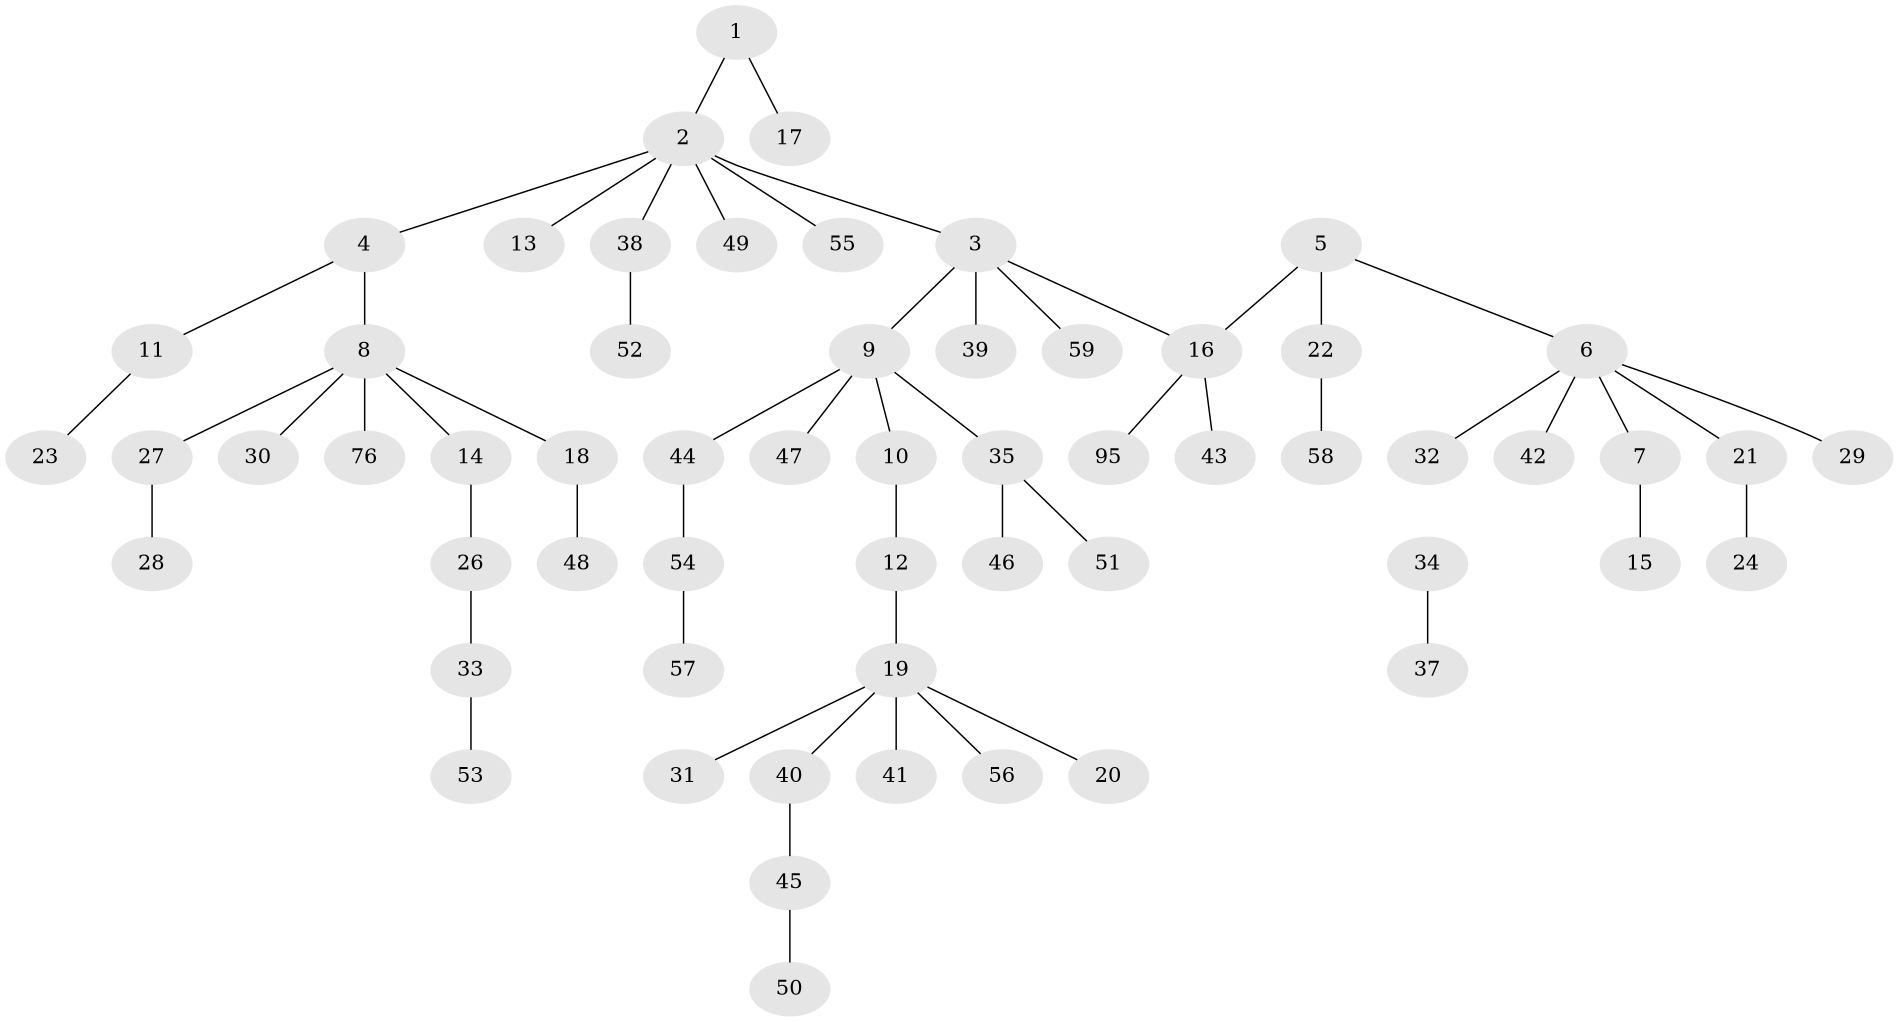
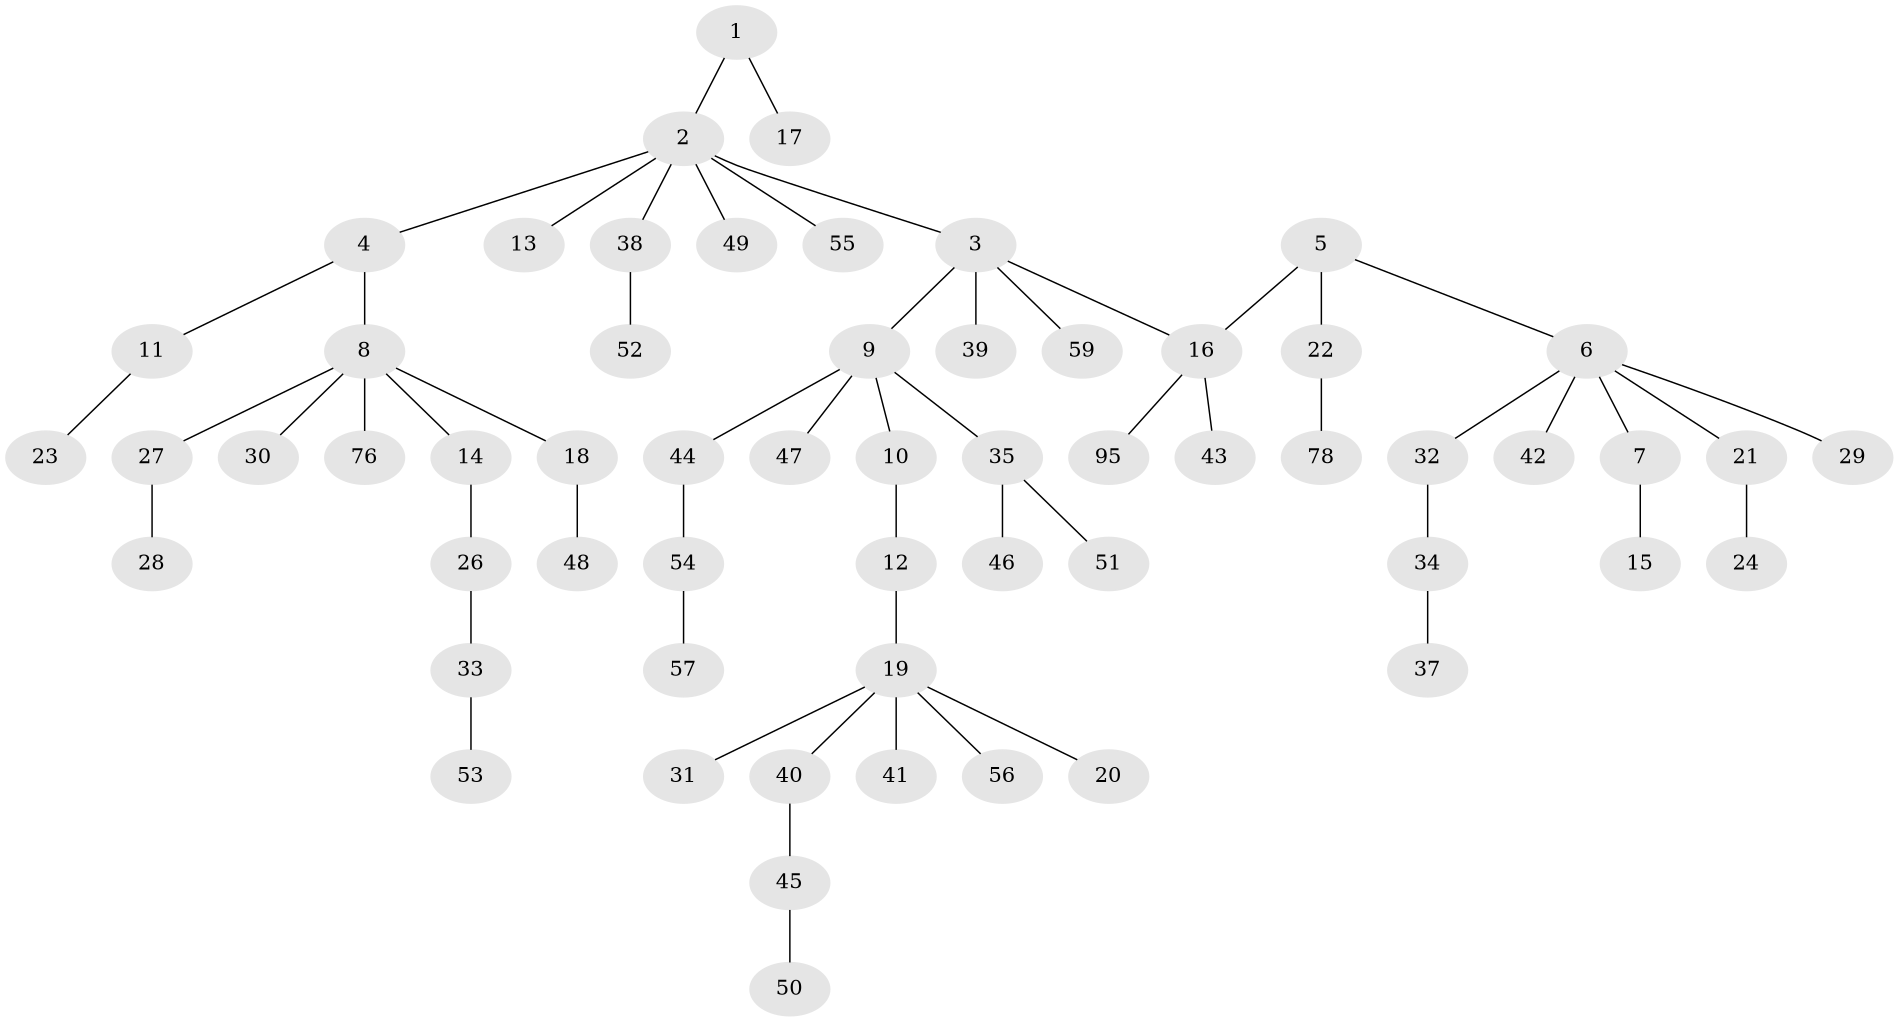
node "58": label "58" -> "78"
edge "32" -- "34": added
